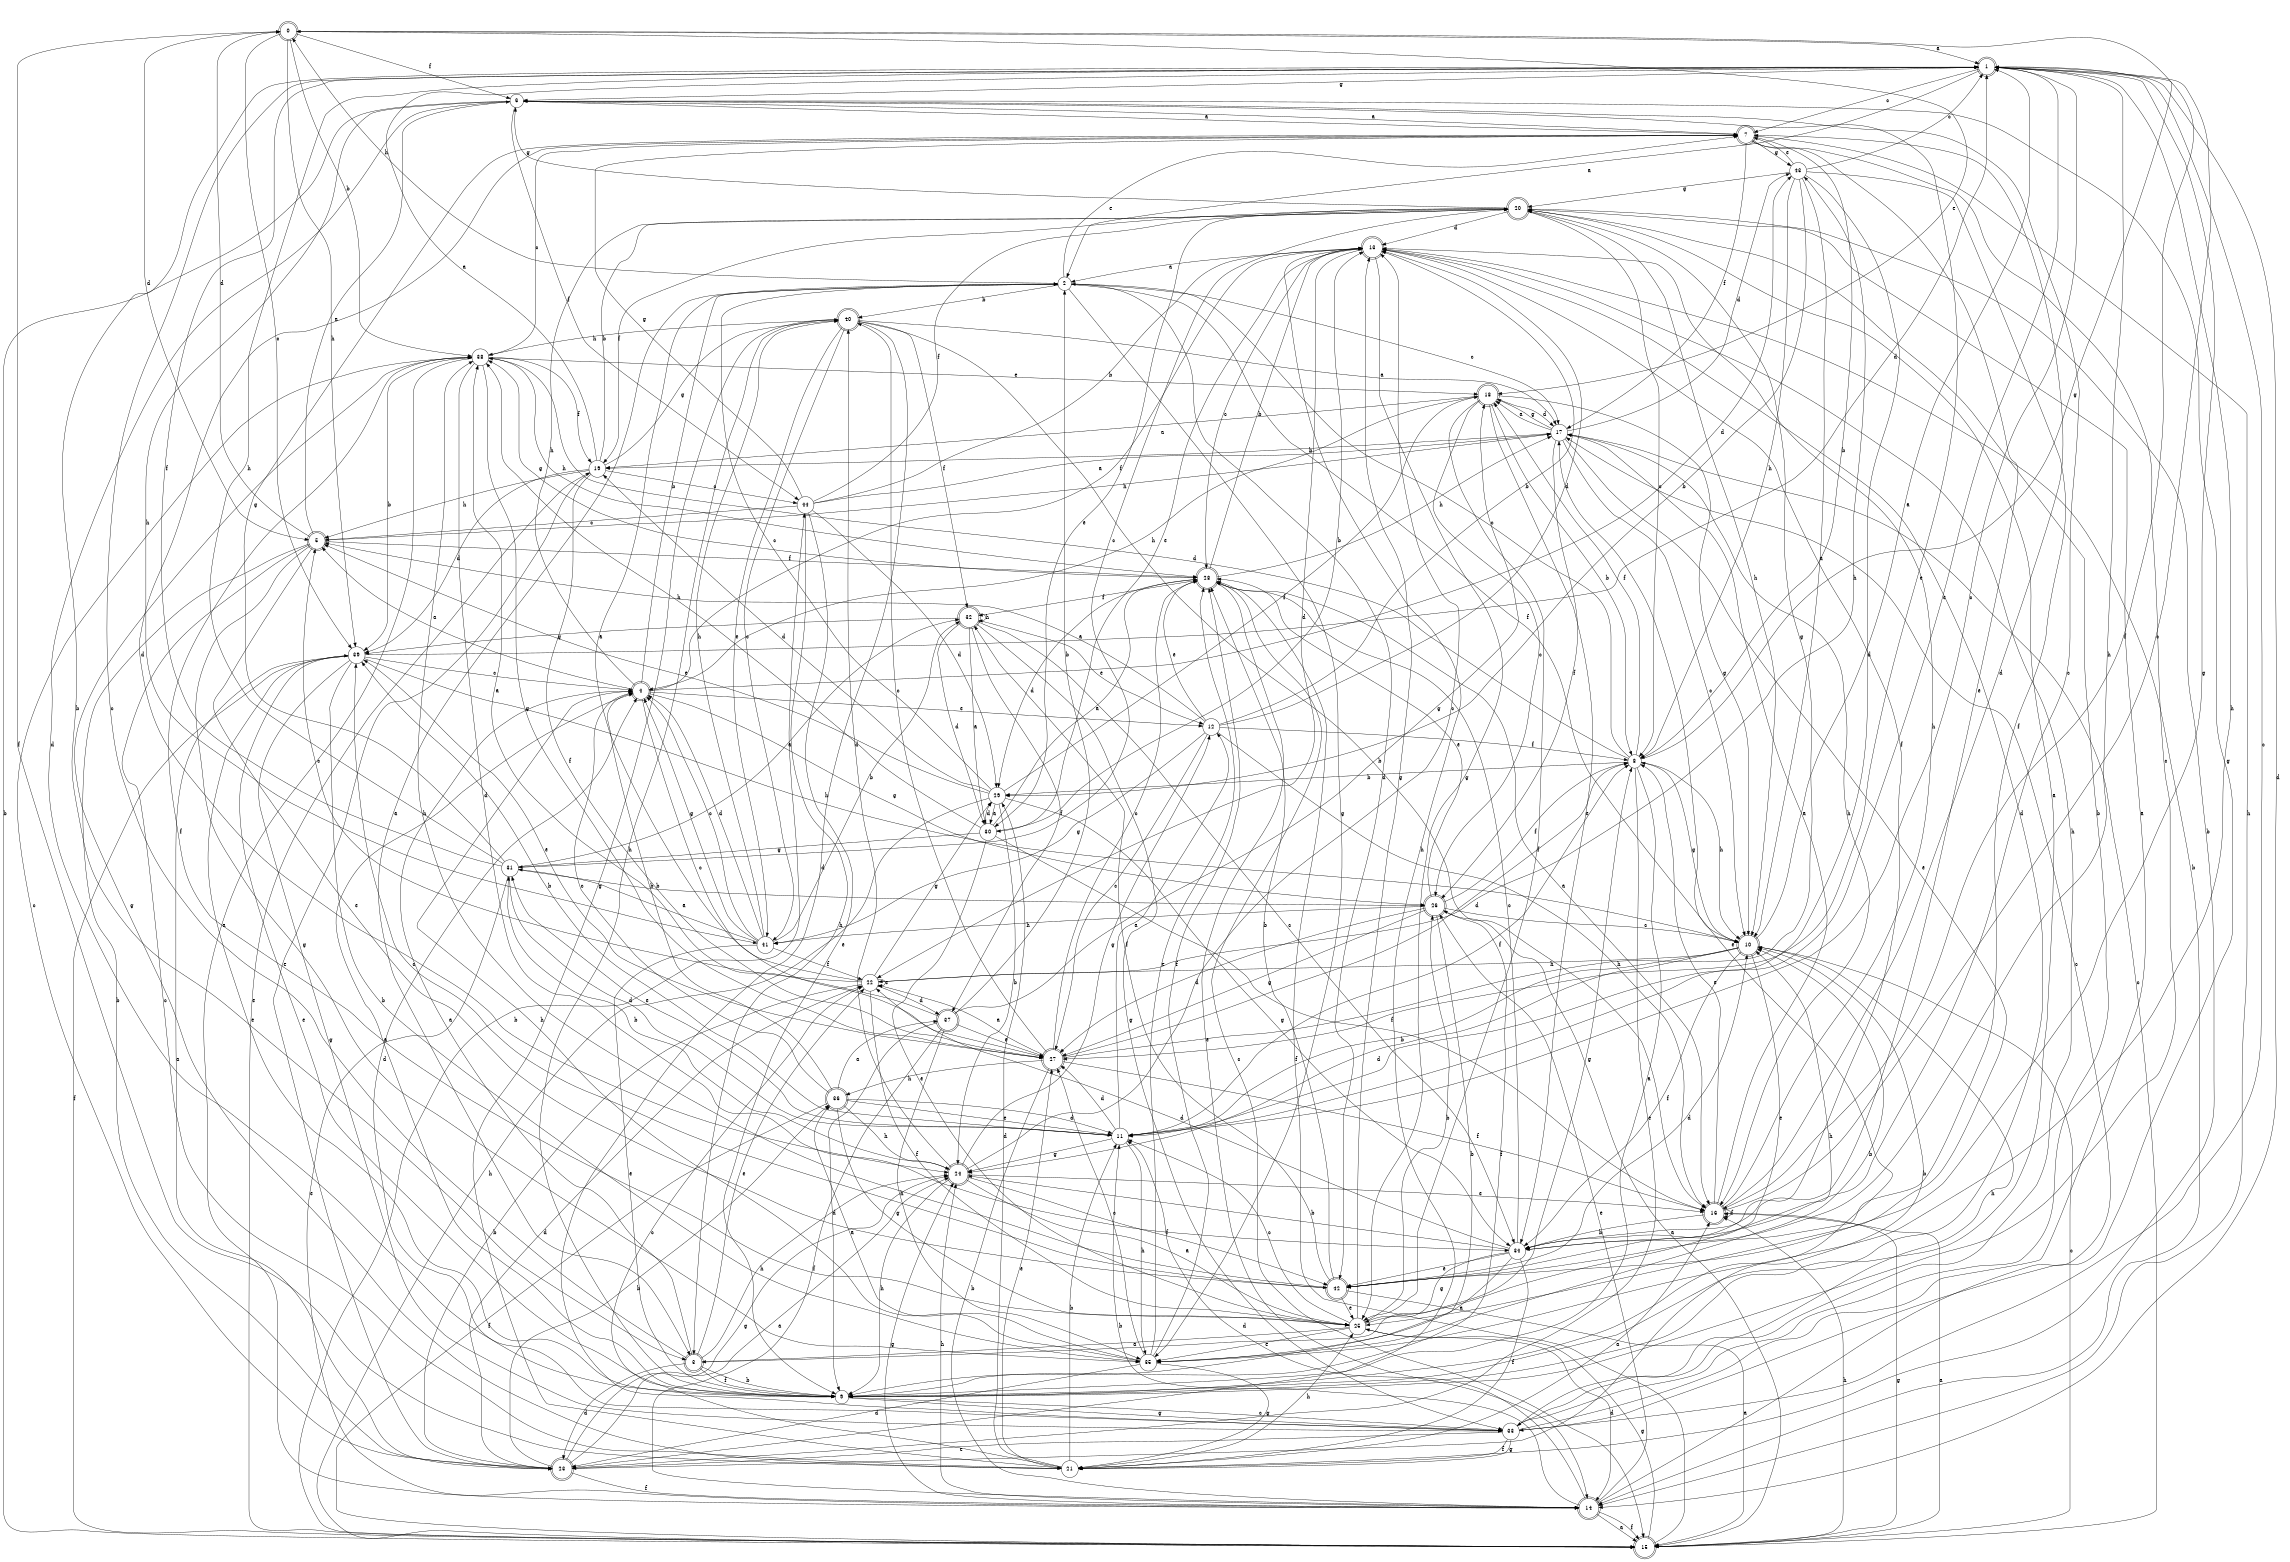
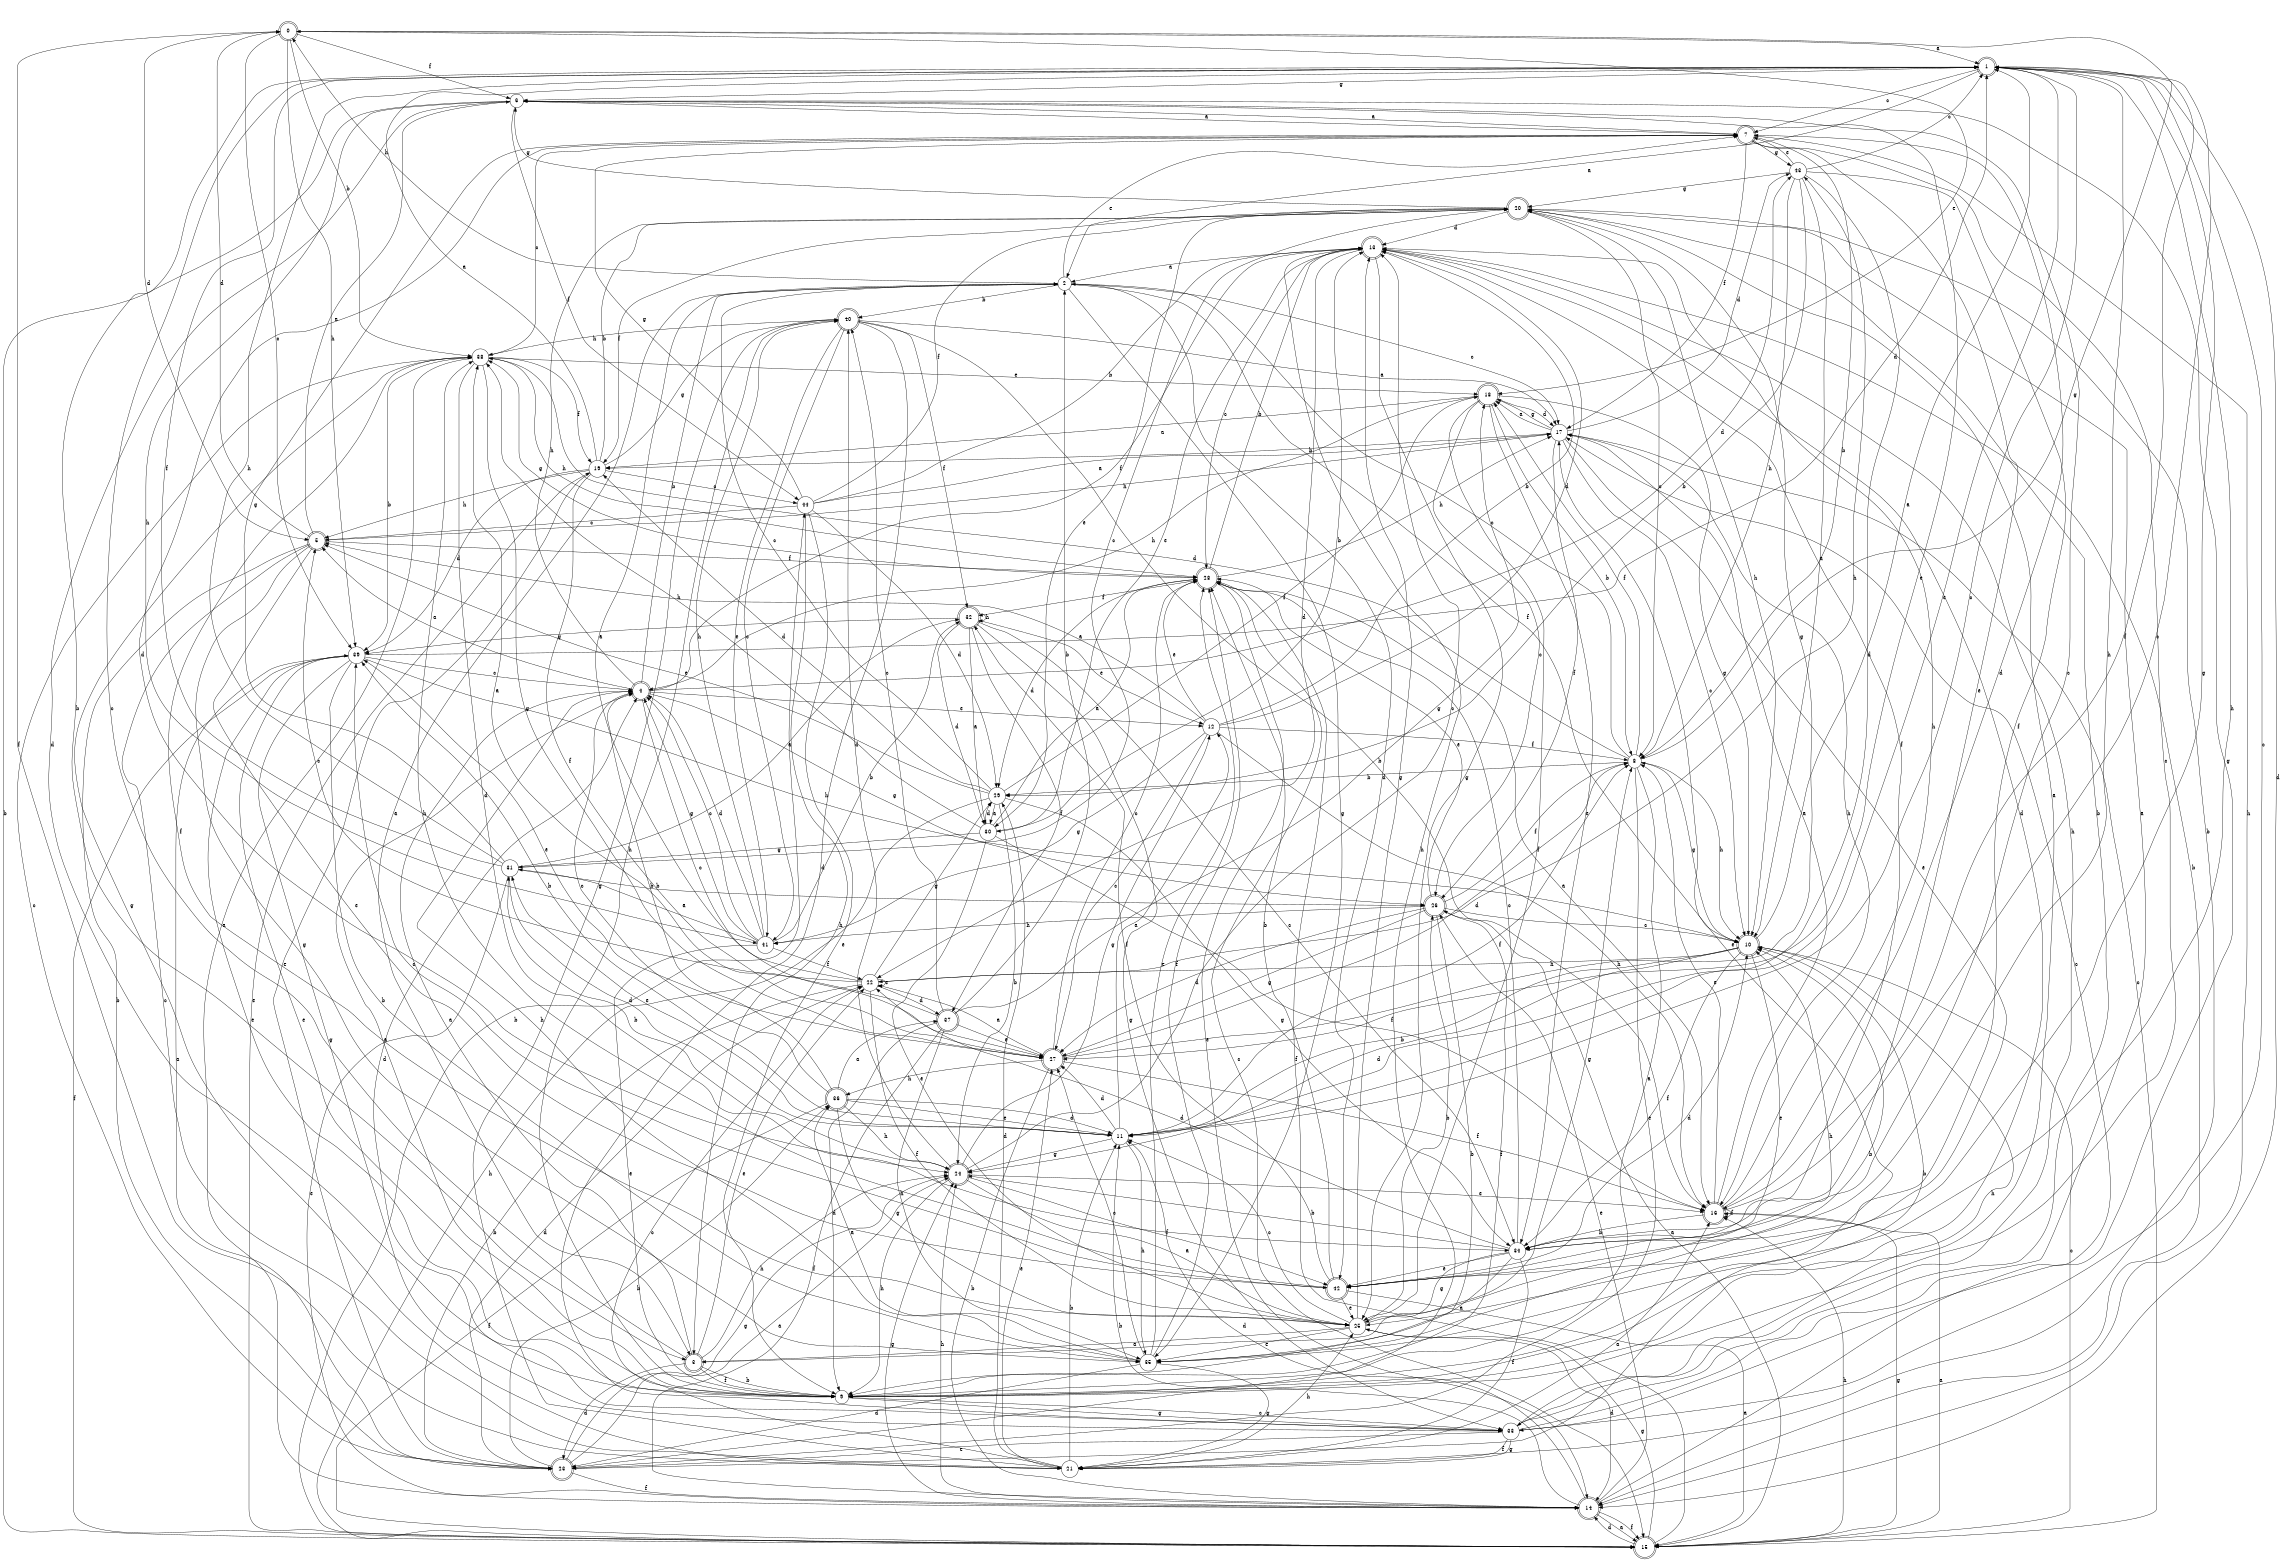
edge "27" -> "40": now "37" -> "40"
edge "15" -> "14": added, label "d"
